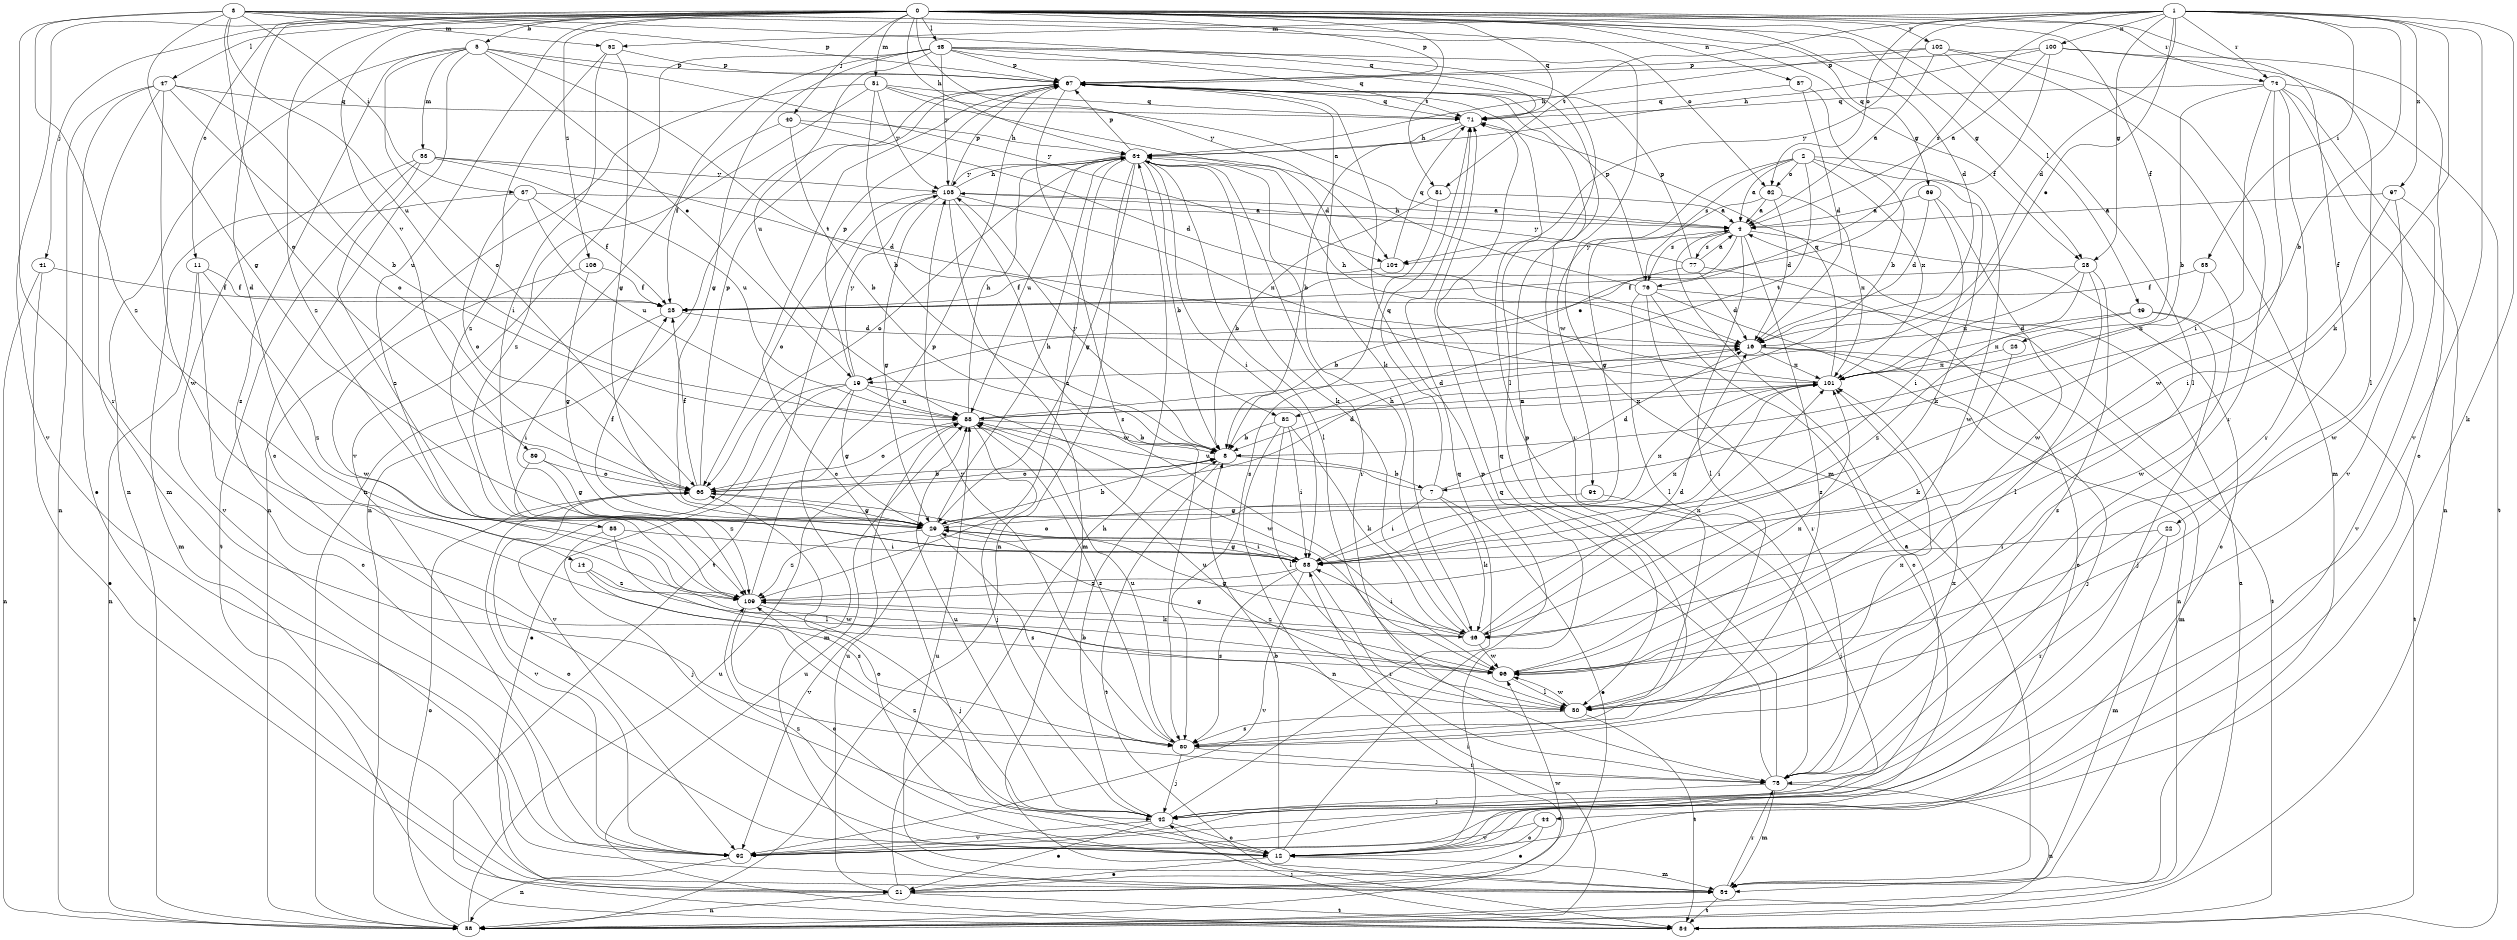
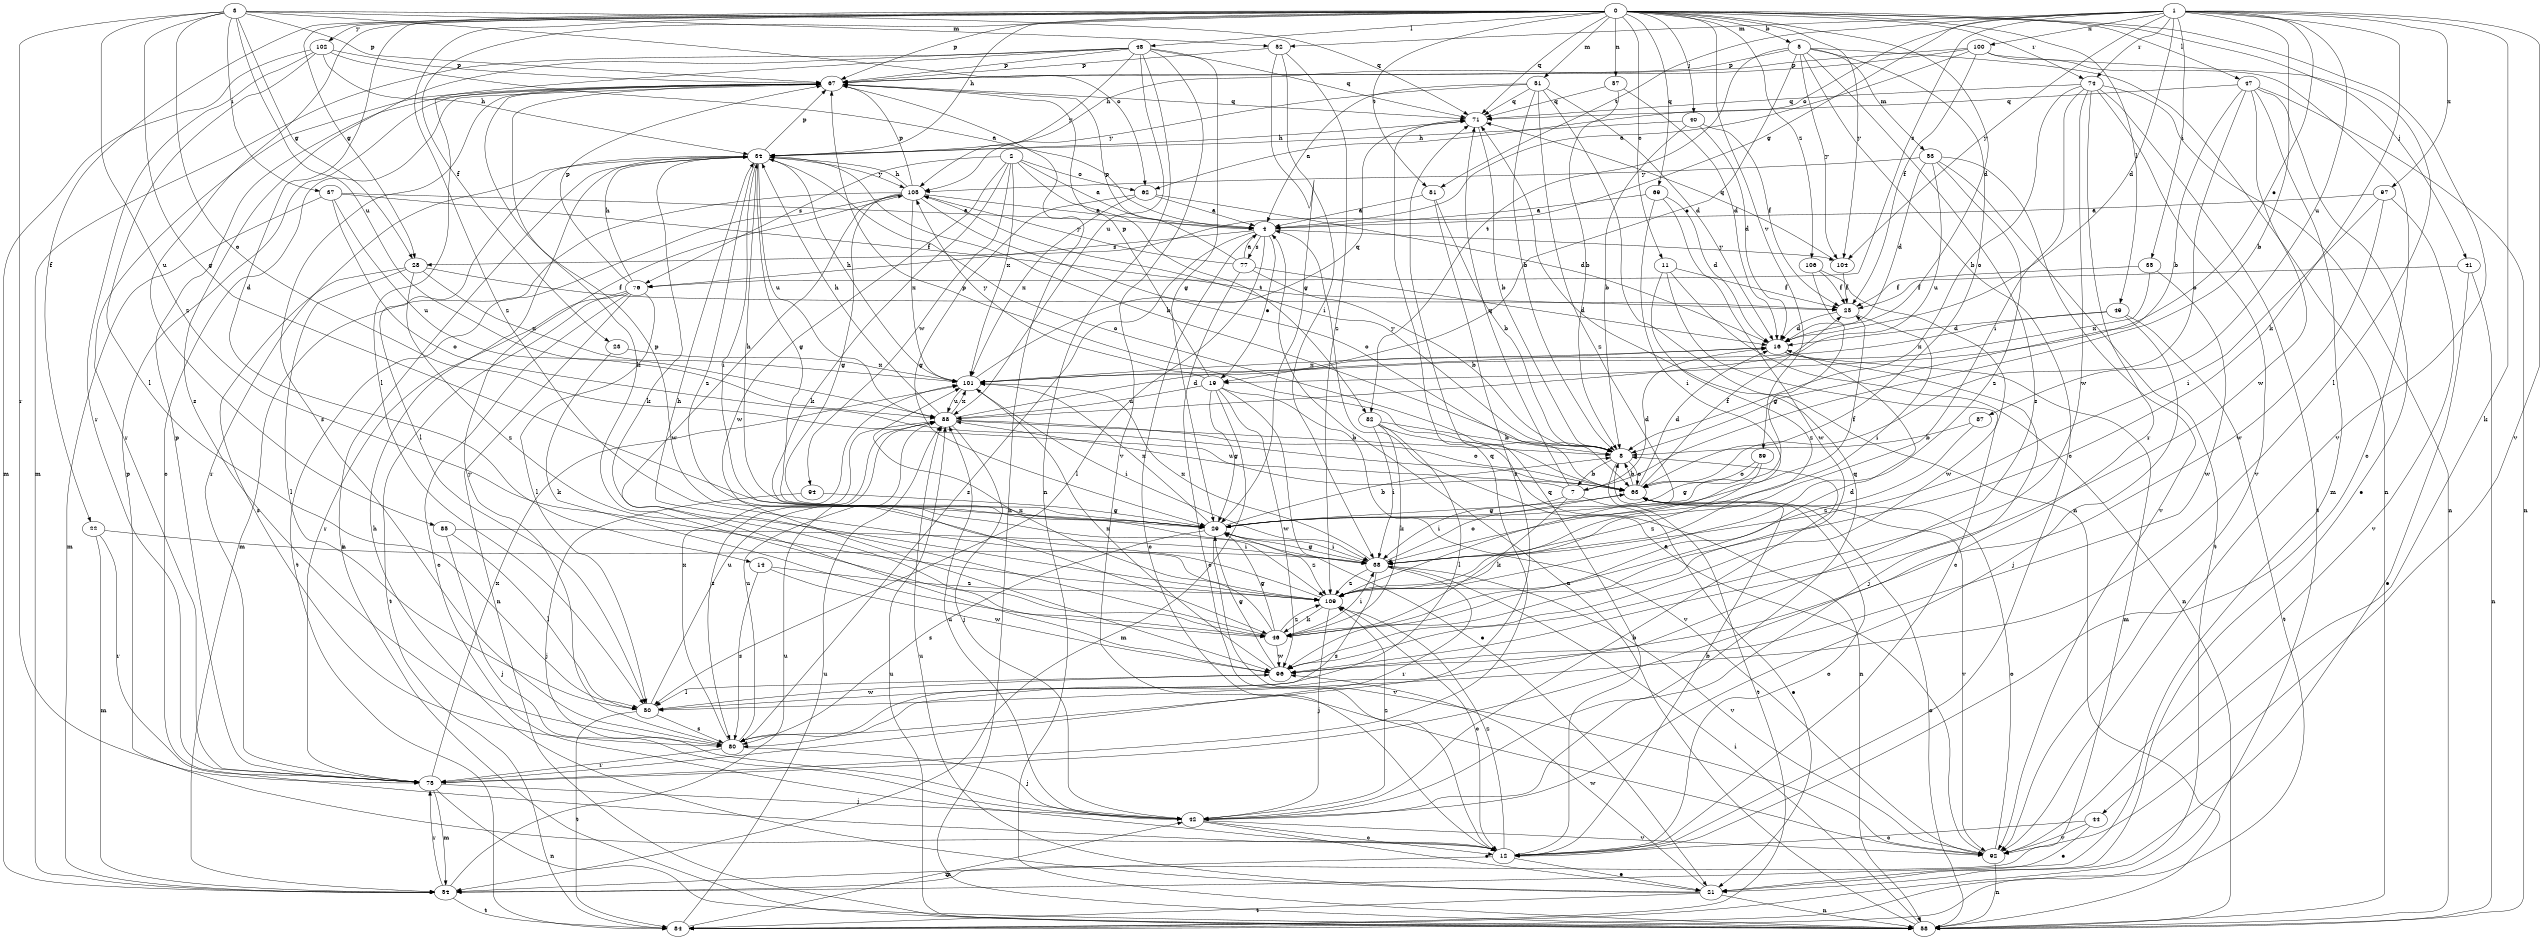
node "87": added
